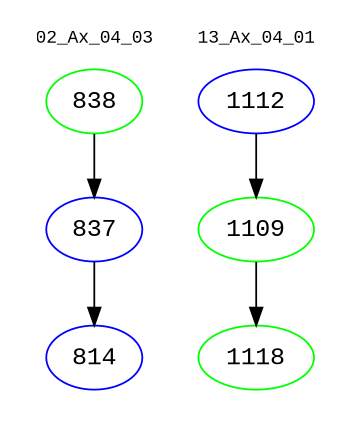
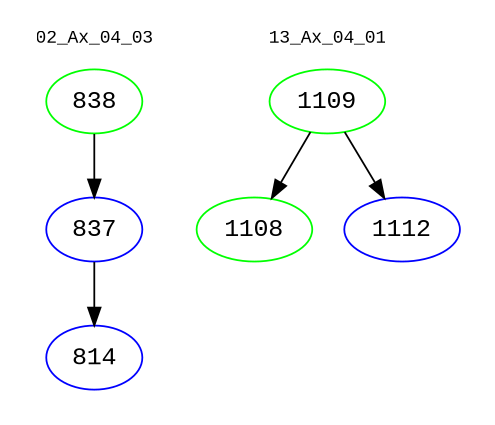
edge "1112" -> "1109": reversed
node "1118": label "1118" -> "1108"
